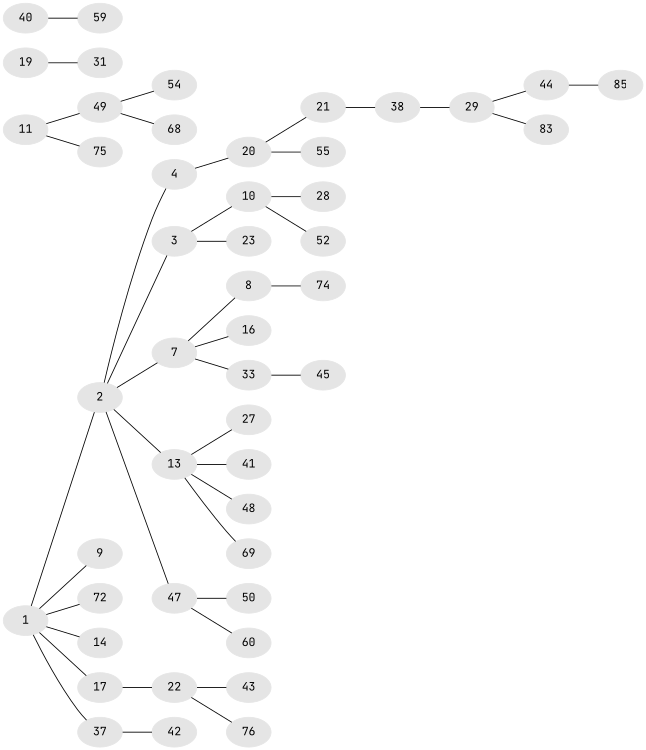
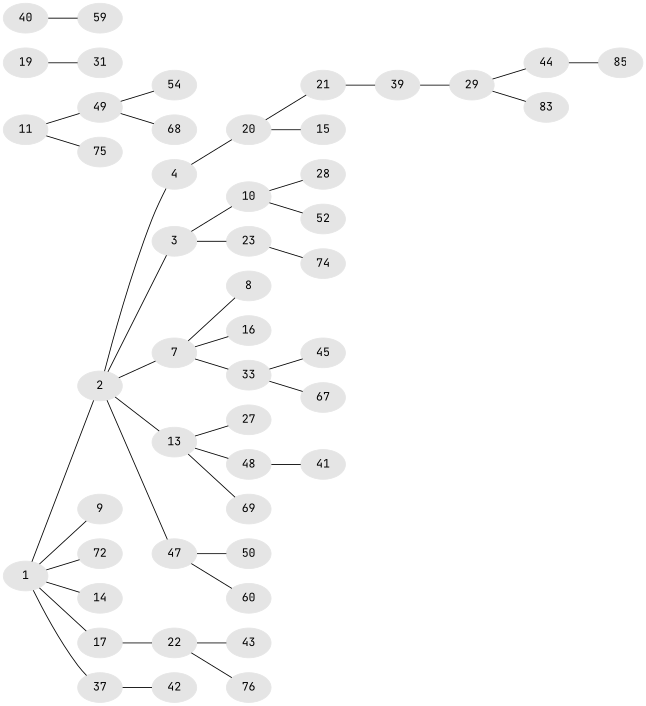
node "38": label "38" -> "39"
node "55": label "55" -> "15"
edge "8" -- "74": now "23" -- "74"
node "67": added
edge "13" -- "41": now "48" -- "41"
